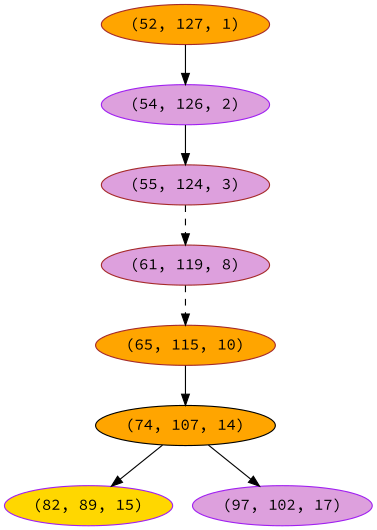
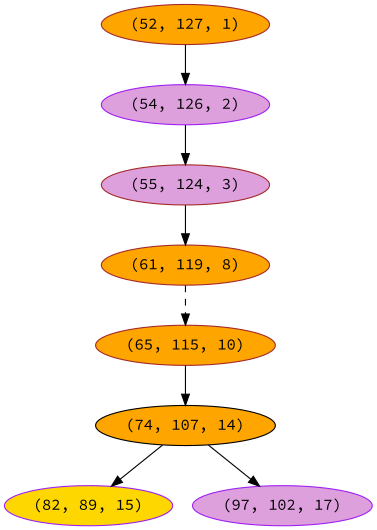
edge "(55, 124, 3)" -> "(61, 119, 8)": style dashed -> solid
node "(61, 119, 8)": fillcolor plum -> orange
